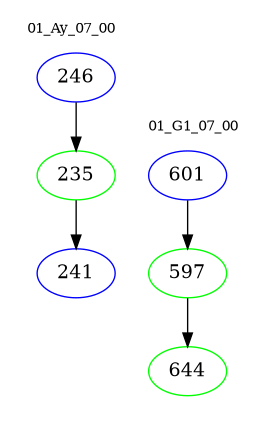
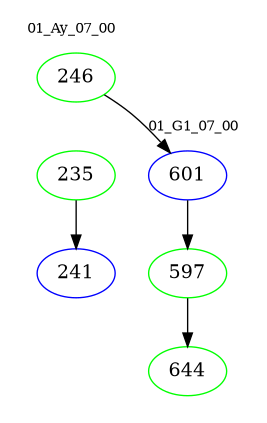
node "246": color blue -> green
edge "246" -> "235": now "246" -> "601"
